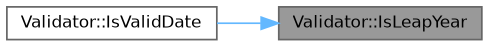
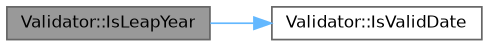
edge "Validator::IsValidDate" -> "Validator::IsLeapYear": reversed
